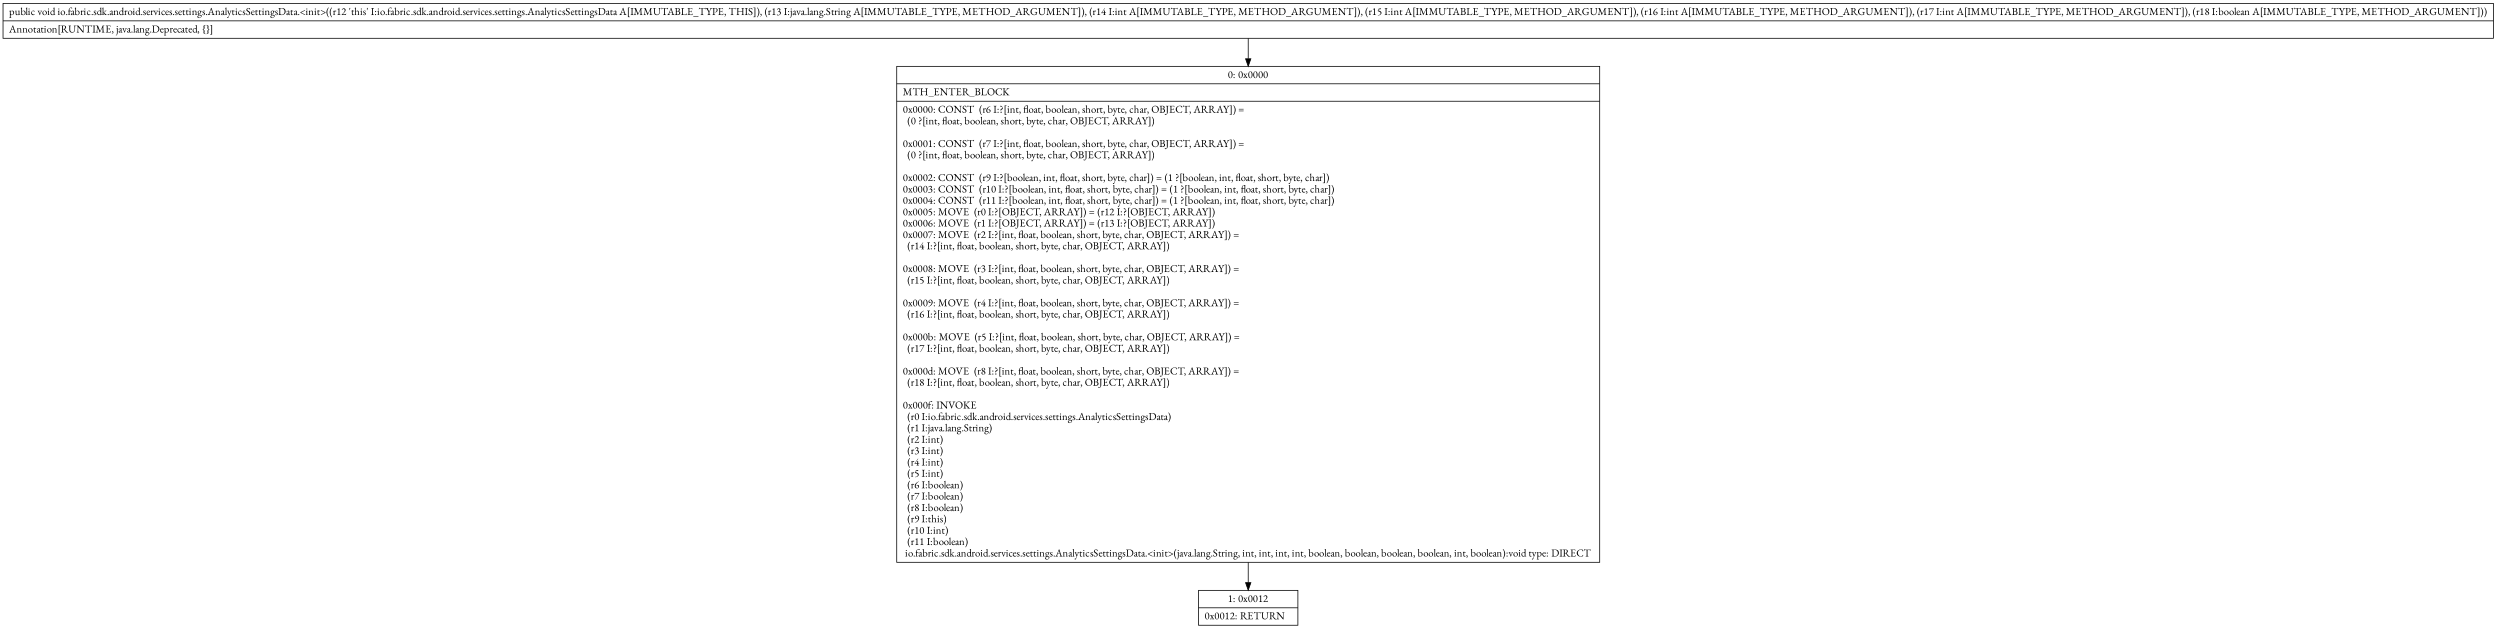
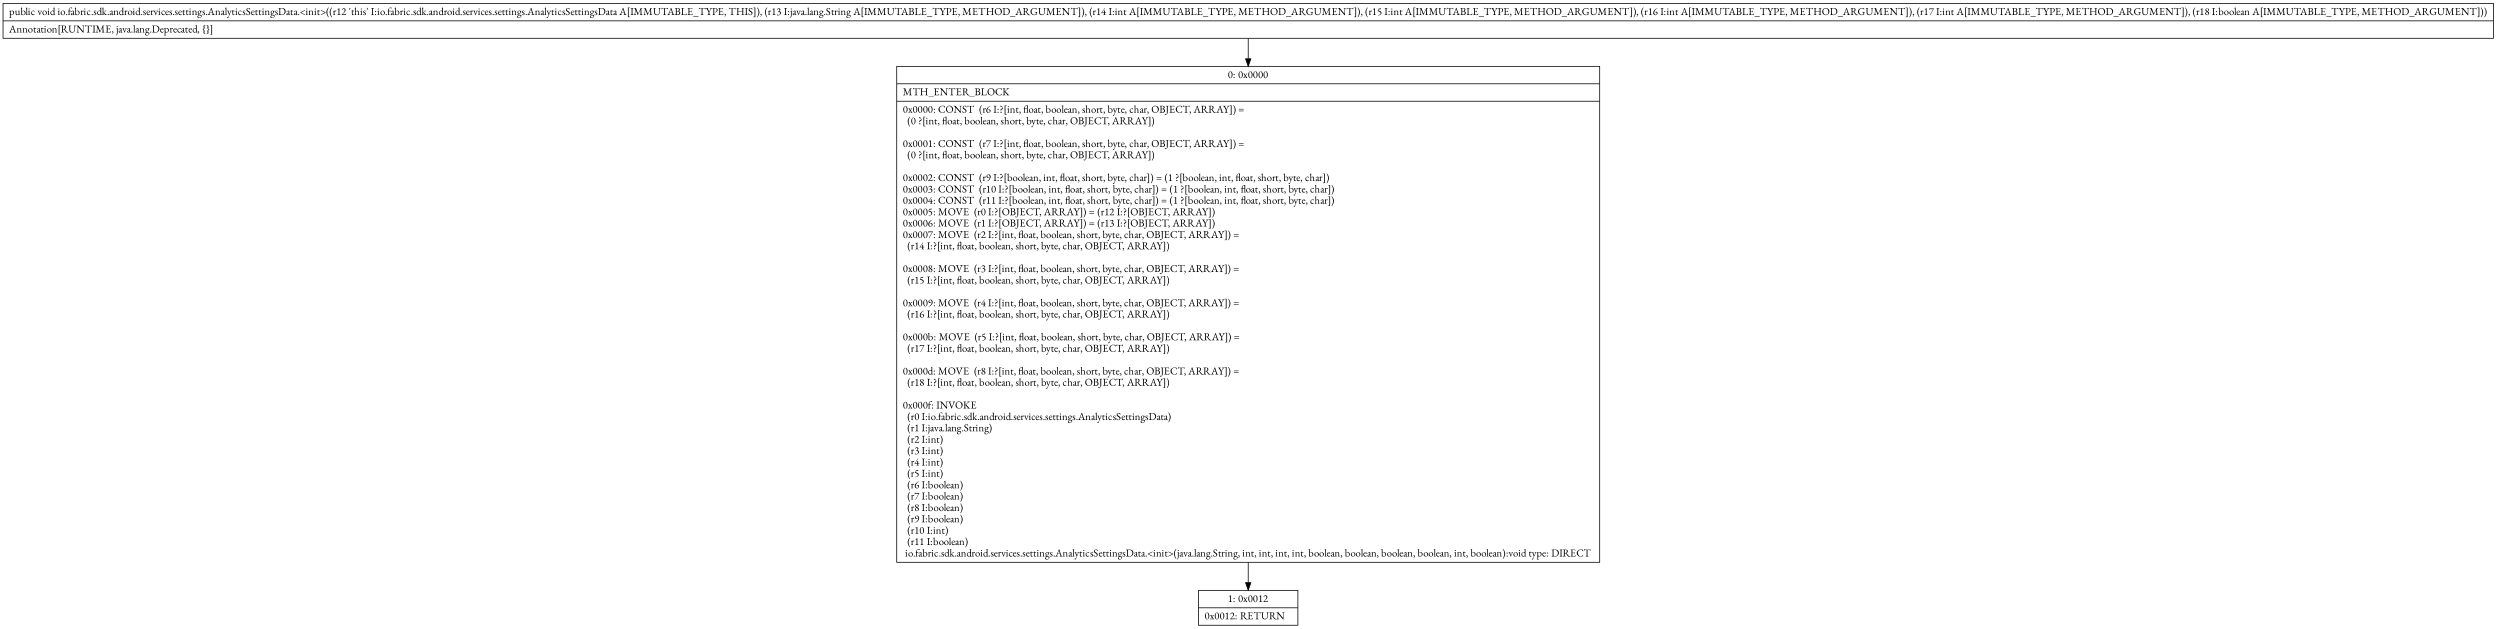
node "0: 0x0000": text "(r9 I:this)" -> "(r9 I:boolean)"
